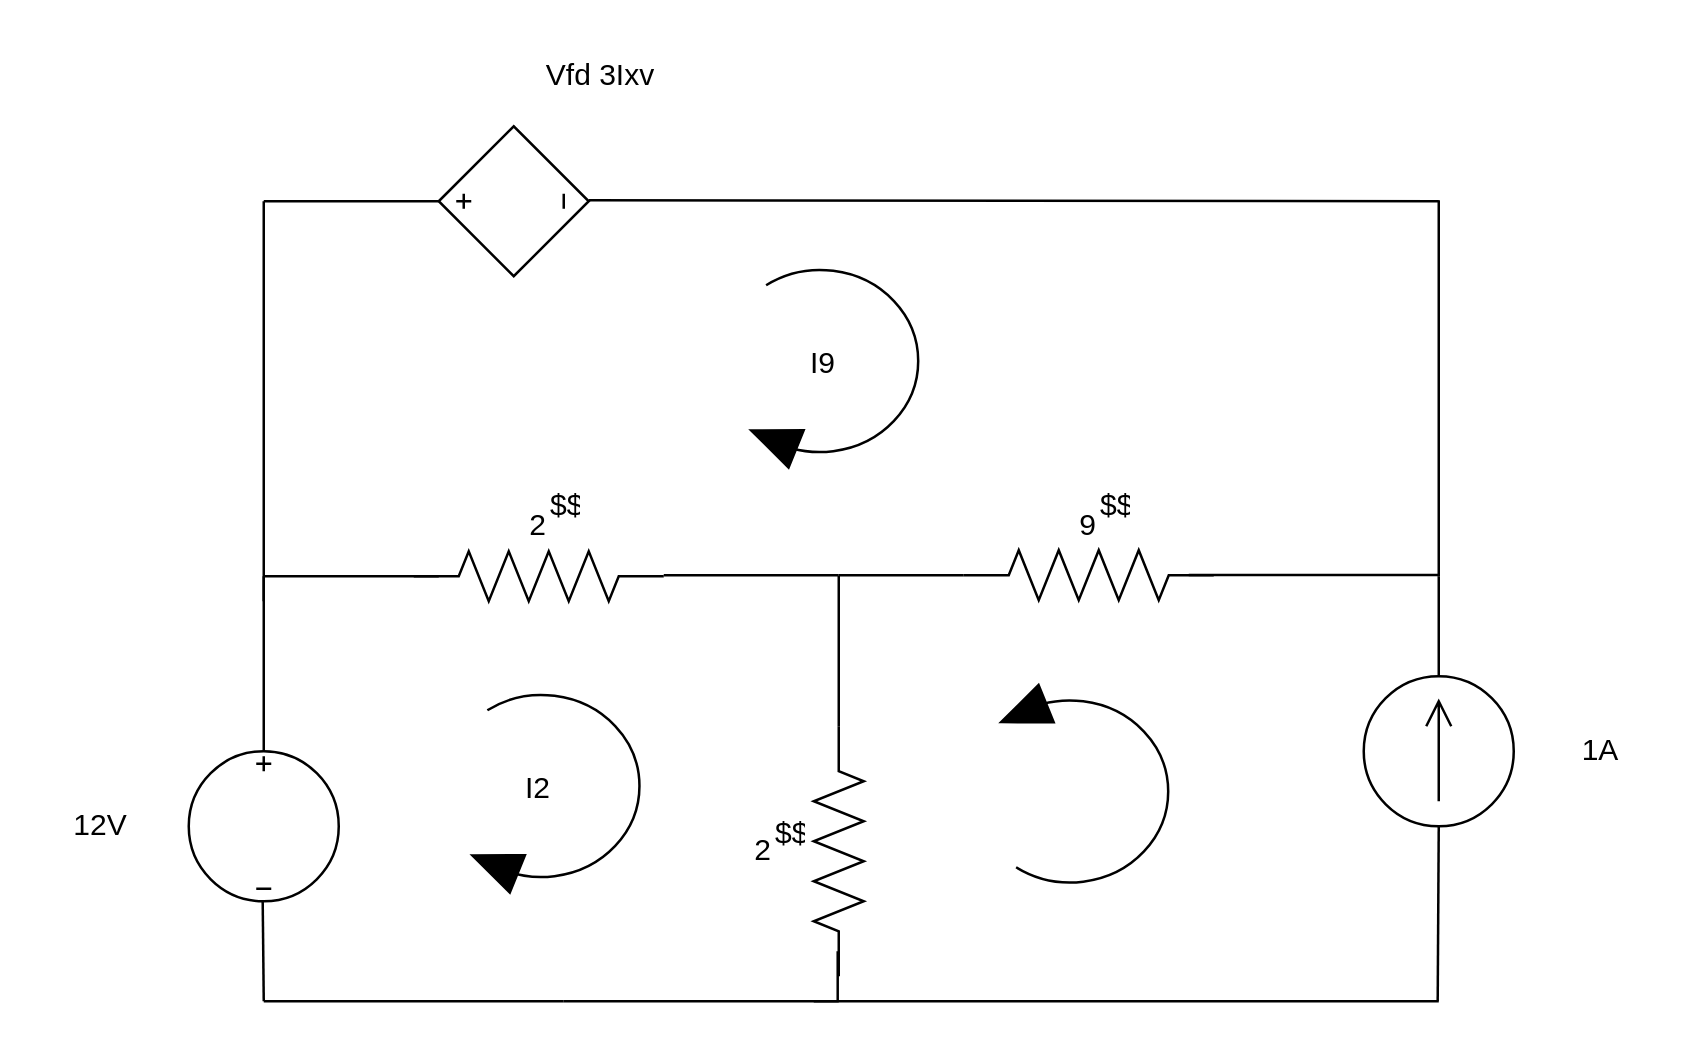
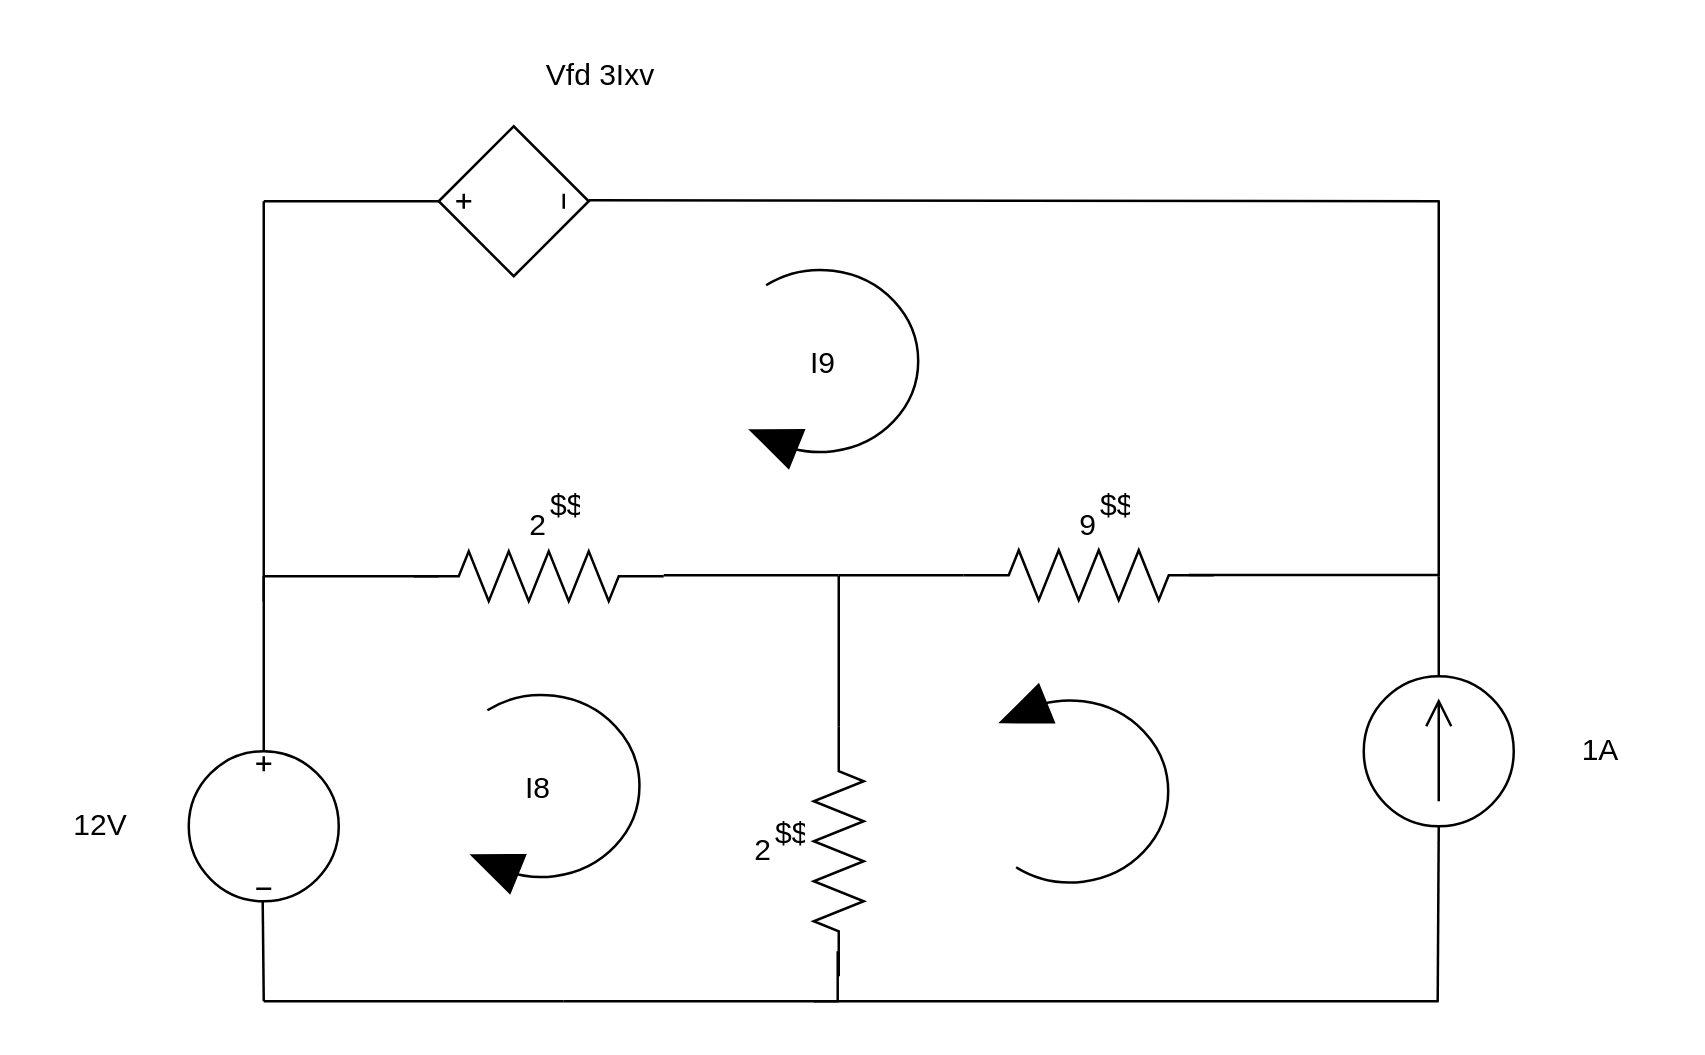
node "I2": label "I2" -> "I8"
